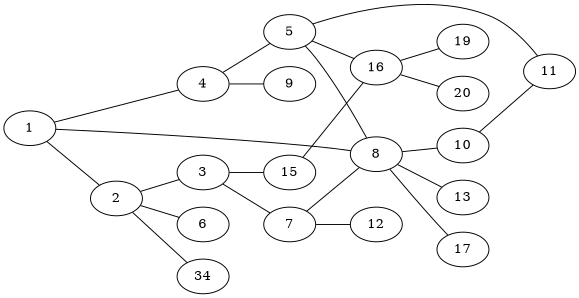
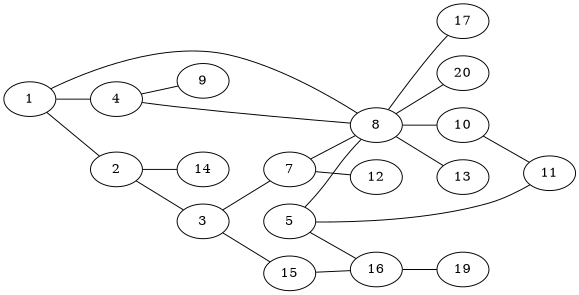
edge "5" -- "4": now "8" -- "4"
edge "16" -- "20": now "8" -- "20"
node "6": removed
node "34": label "34" -> "14"
